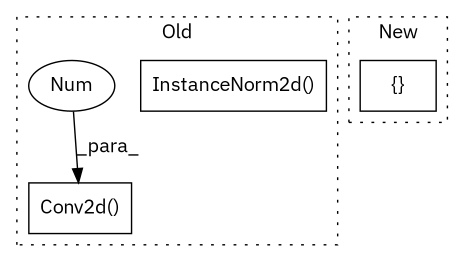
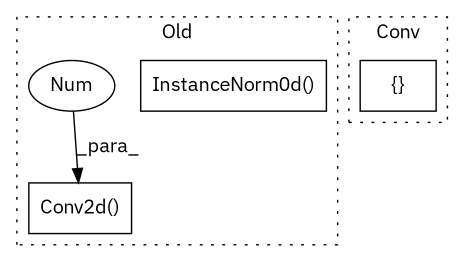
cluster "New": label "New" -> "Conv"
node "InstanceNorm2d()": label "InstanceNorm2d()" -> "InstanceNorm0d()"
